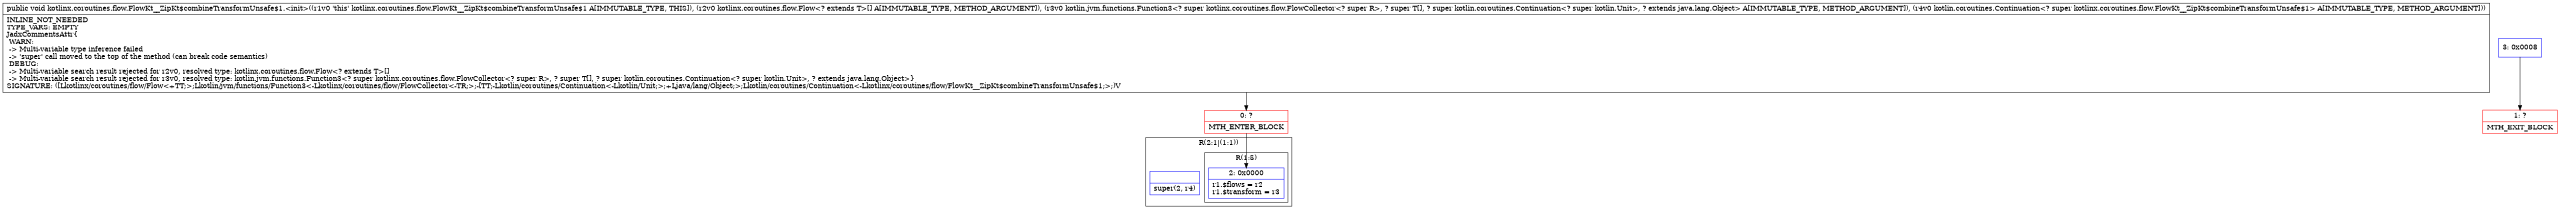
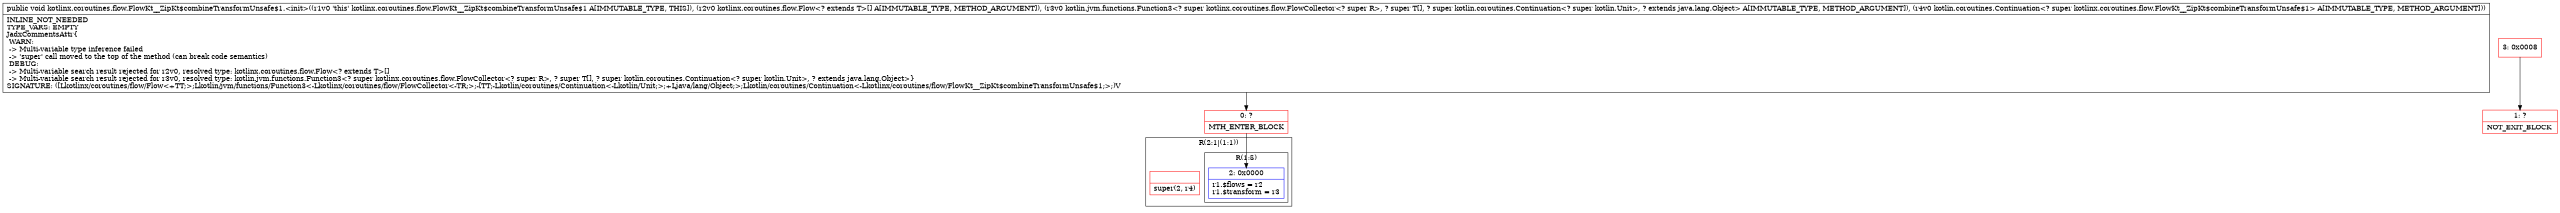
node "3: 0x0008": color blue -> red
node "1: ?": text "MTH_EXIT_BLOCK" -> "NOT_EXIT_BLOCK"
node "super(2, r4)": color blue -> red
